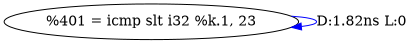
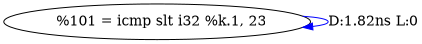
node "%401 = icmp slt i32 %k.1, 23": label "%401 = icmp slt i32 %k.1, 23" -> "%101 = icmp slt i32 %k.1, 23"
